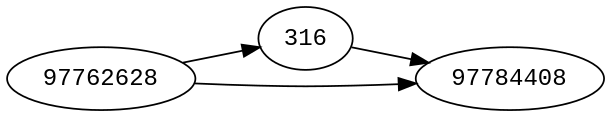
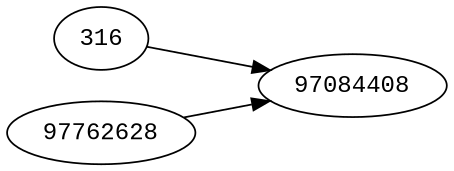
edge "97762628" -> "316": removed
node "97784408": label "97784408" -> "97084408"
